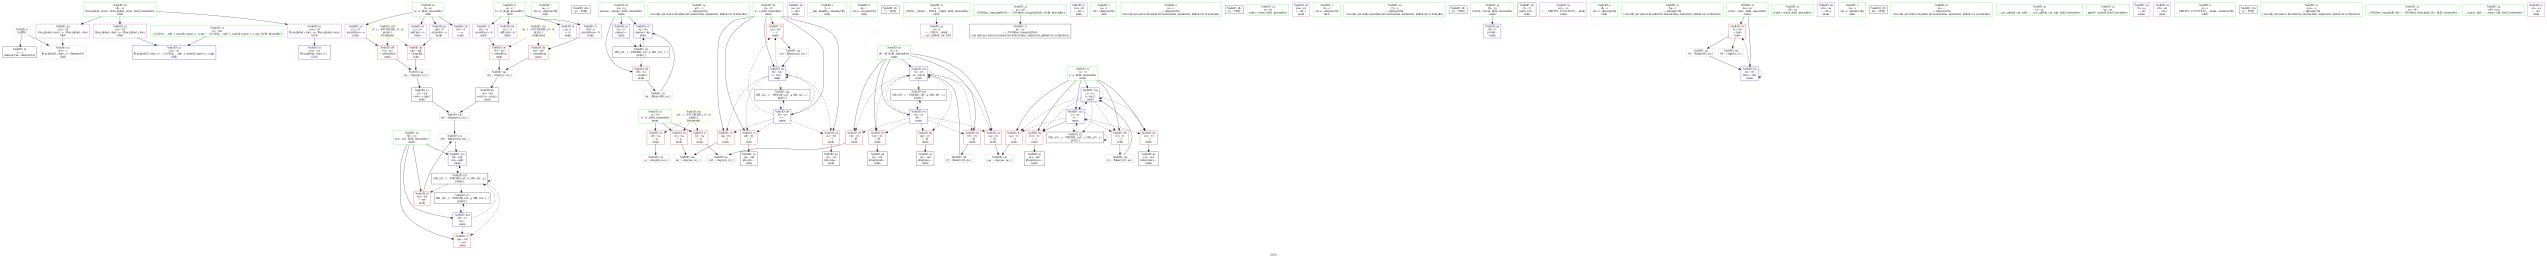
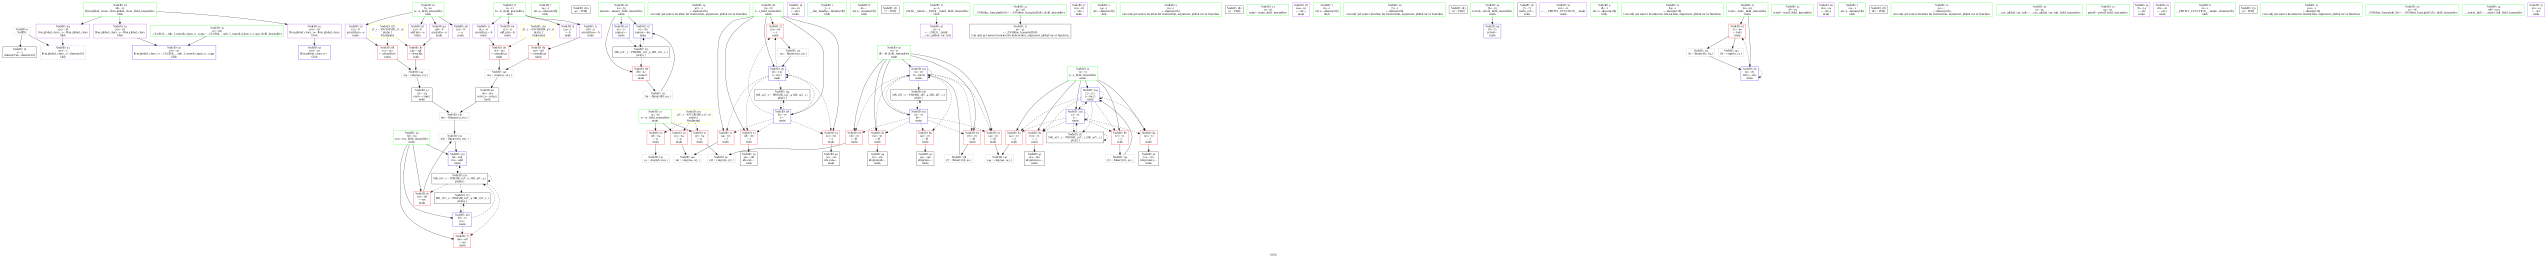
edge "NodeID: 102" -> "NodeID: 85": style solid -> dashed
